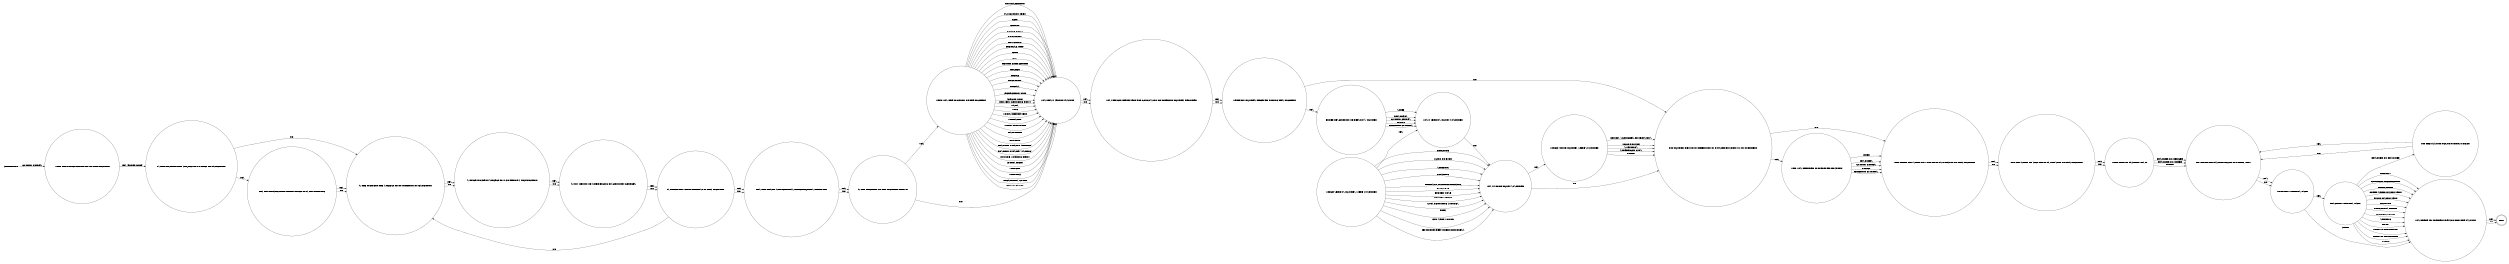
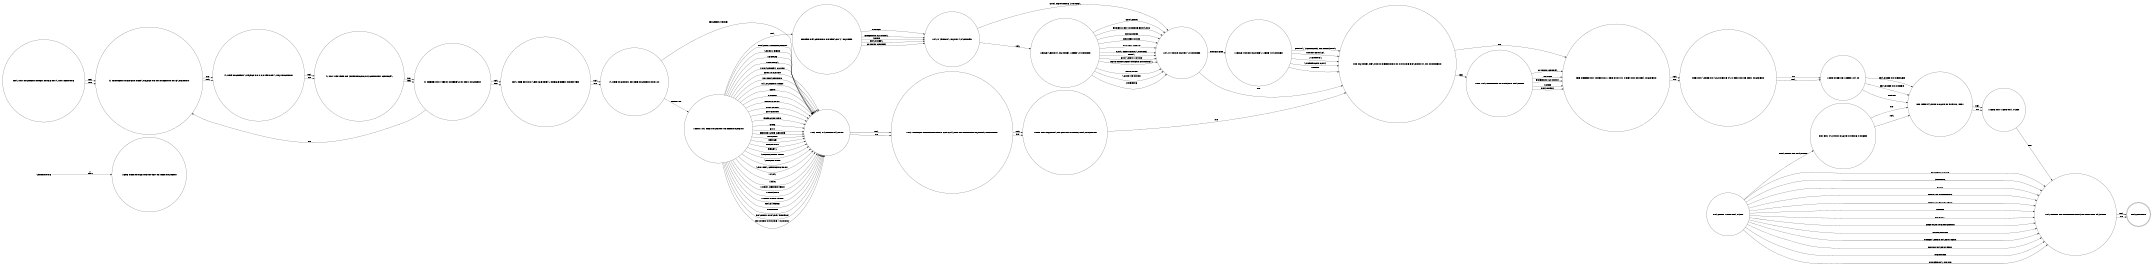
edge "WERE ANY INJURIES RECEIVED DURING THIS INCIDENT" -> "ENTER DESCRIPTION OF PERSON(S) INJURED": now "WHAT WAS THE LOCATION OF THE INCIDENT" -> "ENTER DESCRIPTION OF PERSON(S) INJURED"
edge "IS THE LOCATION OF THE INCIDENT KNOWN" -> "WHAT WAS THE LOCATION OF THE INCIDENT": label "YES" -> "THROWN"
node "DID THE ASSAULT OCCUR DURING A FIGHT": label "DID THE ASSAULT OCCUR DURING A FIGHT" -> "DID HAS ASSAULT OCCUR DURING A FIGHT"
edge "WHICH SERIOUS INJURIES WERE SUSTAINED" -> "WAS A SERIOUS INJURY SUSTAINED": reversed
edge "WAS A SERIOUS INJURY SUSTAINED" -> "WAS A MINOR INJURY SUSTAINED": label "NO" -> "CUTS REQUIRING SUTURES"
node "WHAT TYPE OF ASSAULT WAS IT": label "WHAT TYPE OF ASSAULT WAS IT" -> "WHAT TYPE OF WERE WAS IT"
node "DID INFORMED ASSAULT OCCUR IN PUBLIC VIEW": label "DID INFORMED ASSAULT OCCUR IN PUBLIC VIEW" -> "DID THE ASSAULT OCCUR IN PUBLIC VIEW"
edge "START_NODE" -> "WERE THE POLICE INFORMED OF THE INCIDENT": label "CIVILIAN GRADES" -> "start"
node "IS THE INCIDENT THE SUBJECT OF A POLICE INVESTIGATION": removed
edge "WAS A MINOR INJURY SUSTAINED" -> "WHICH MINOR INJURIES WERE SUSTAINED": label "YES" -> "BLACK EYE"
node "WHO WAS DETAINED IN INFORMED HOSPITAL": label "WHO WAS DETAINED IN INFORMED HOSPITAL" -> "WHO WAS DETAINED IN OUTSIDE HOSPITAL"
node "IS PLACE INCIDENT SUBJECT TO A GOVERNOR'S ADJUDICATION": label "IS PLACE INCIDENT SUBJECT TO A GOVERNOR'S ADJUDICATION" -> "IS THE INCIDENT SUBJECT TO A GOVERNOR'S ADJUDICATION"
node "IS ANY SEXUAL OF STAFF FACING DISCIPLINARY CHARGES": label "IS ANY SEXUAL OF STAFF FACING DISCIPLINARY CHARGES" -> "IS ANY MEMBER OF STAFF FACING DISCIPLINARY CHARGES"
node "IS THE INCIDENT THE SUBJECT OF AN INTERNAL INVESTIGATION": label "IS THE INCIDENT THE SUBJECT OF AN INTERNAL INVESTIGATION" -> "IS APPARENT INCIDENT THE SUBJECT OF AN INTERNAL INVESTIGATION"
node "HAS THE PRISON SERVICE PRESS OFFICE INJURIES INFORMED": label "HAS THE PRISON SERVICE PRESS OFFICE INJURIES INFORMED" -> "HAS THE PRISON SERVICE PRESS OFFICE BEEN INFORMED"
node "HAS ANY PROSECUTION TAKEN PLACE OR IS ANY PENDING": label "HAS ANY PROSECUTION TAKEN PLACE OR IS ANY PENDING" -> "HAS ANY INCIDENT TAKEN PLACE OR IS ANY PENDING"
edge "WERE ANY WEAPONS USED" -> "DESCRIBE WEAPONS USED": removed, label "YES"
edge "IS THE LOCATION OF THE INCIDENT KNOWN" -> "WAS THIS A SEXUAL ASSAULT": label "NO" -> "EXCRETA/URINE"
node "END": label "END" -> "DESCRIPTION"
edge "WERE ANY WEAPONS USED" -> "WAS THERE AN APPARENT REASON FOR THE ASSAULT": label "STAFF" -> "NO"
